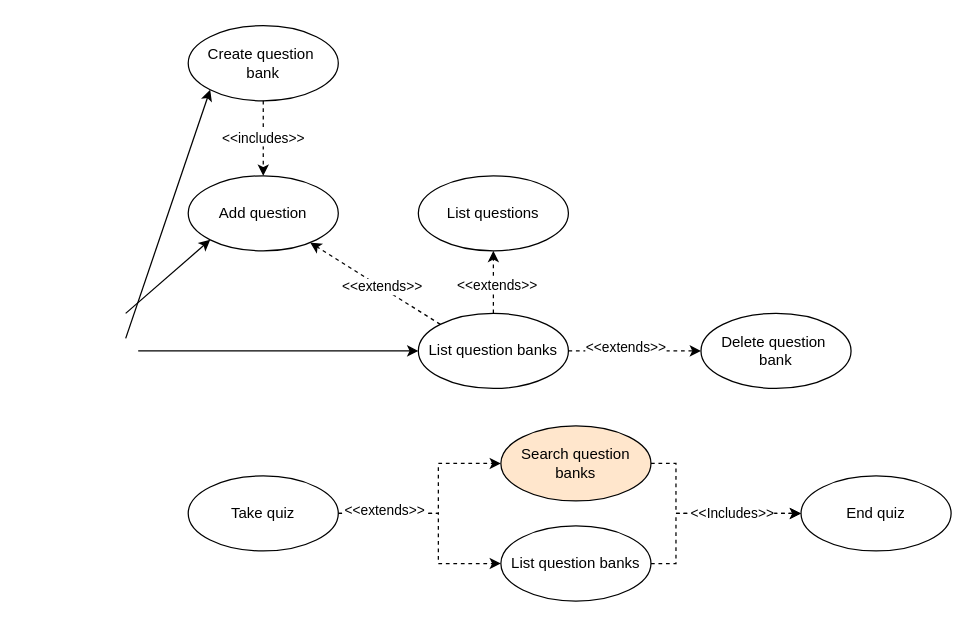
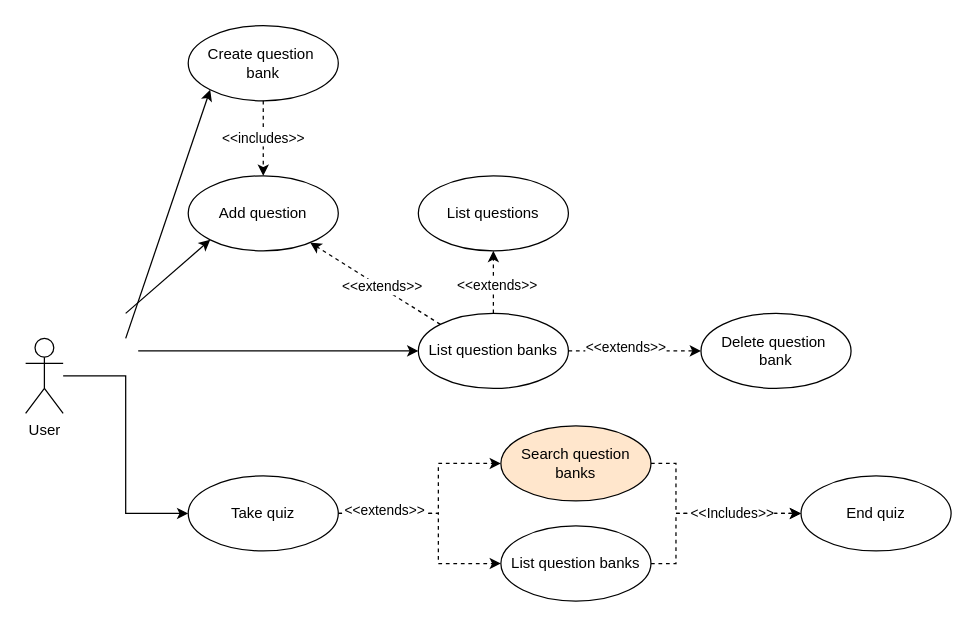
node "User": added
edge "User" -> "Take quiz": added
